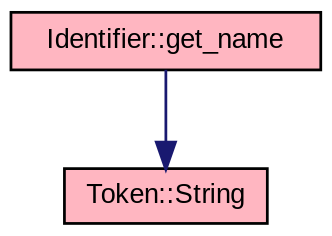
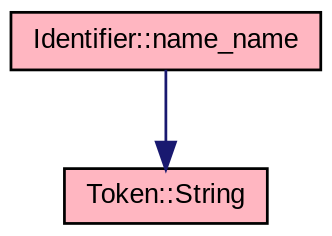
node "Identifier::get_name": label "Identifier::get_name" -> "Identifier::name_name"
